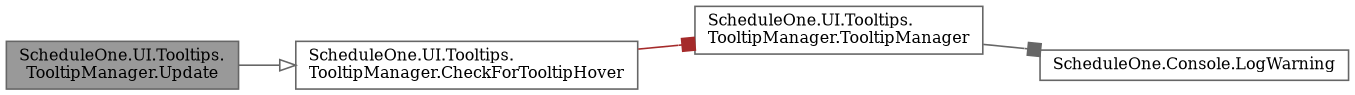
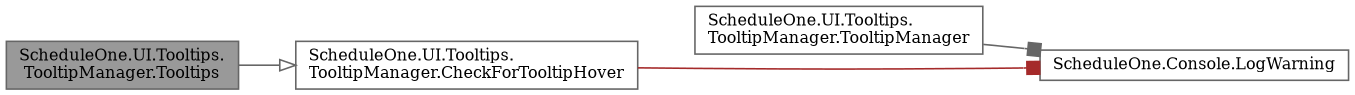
edge "ScheduleOne.UI.Tooltips. TooltipManager.CheckForTooltipHover" -> "ScheduleOne.UI.Tooltips. TooltipManager.TooltipManager": now "ScheduleOne.UI.Tooltips. TooltipManager.CheckForTooltipHover" -> "ScheduleOne.Console.LogWarning"
node "ScheduleOne.UI.Tooltips. TooltipManager.Update": label "ScheduleOne.UI.Tooltips. TooltipManager.Update" -> "ScheduleOne.UI.Tooltips. TooltipManager.Tooltips"
